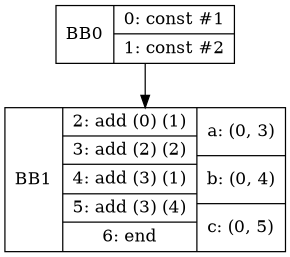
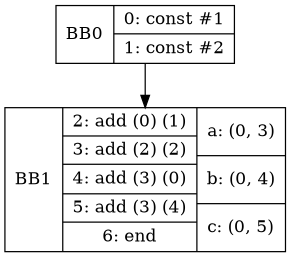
node "BB1": text "4: add (3) (1)" -> "4: add (3) (0)"
